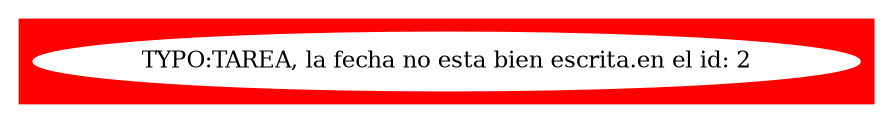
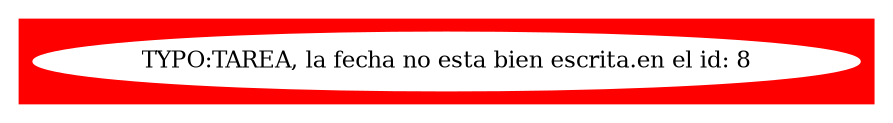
node "TYPO:TAREA, la fecha no esta bien escrita.en el id: 2": label "TYPO:TAREA, la fecha no esta bien escrita.en el id: 2" -> "TYPO:TAREA, la fecha no esta bien escrita.en el id: 8"
